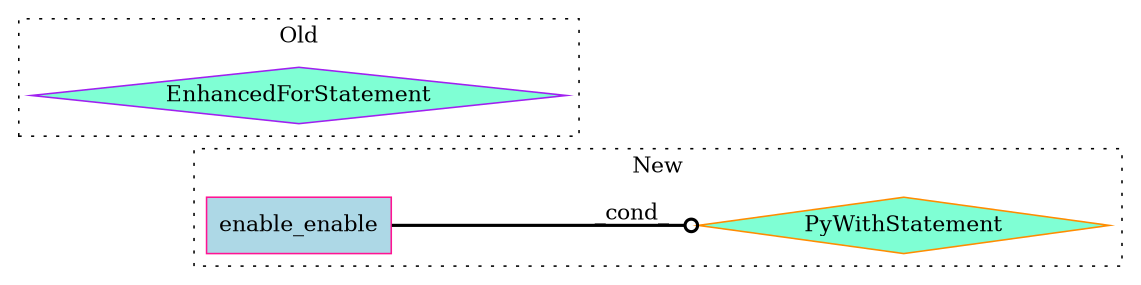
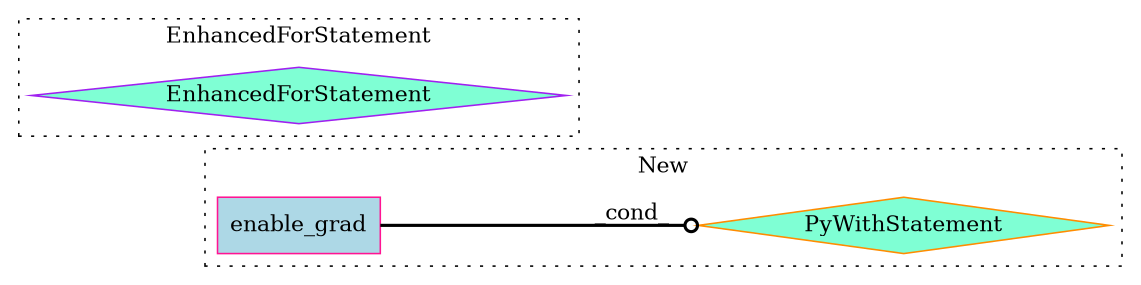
cluster "Old": label "Old" -> "EnhancedForStatement"
node "enable_enable": label "enable_enable" -> "enable_grad"
